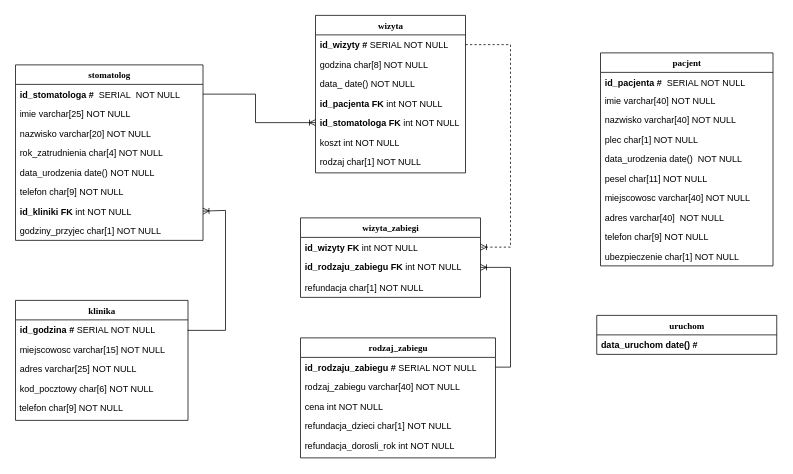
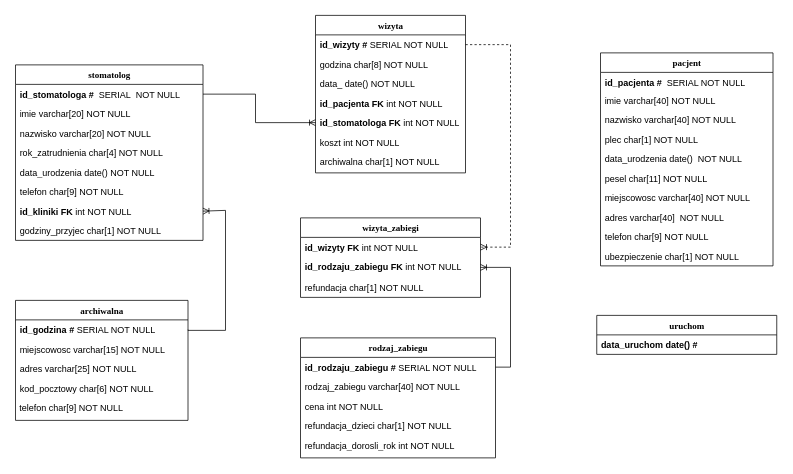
node "imie varchar[25] NOT NULL": label "imie varchar[25] NOT NULL" -> "imie varchar[20] NOT NULL"
node "rodzaj char[1] NOT NULL": label "rodzaj char[1] NOT NULL" -> "archiwalna char[1] NOT NULL"
node "klinika": label "klinika" -> "archiwalna"
